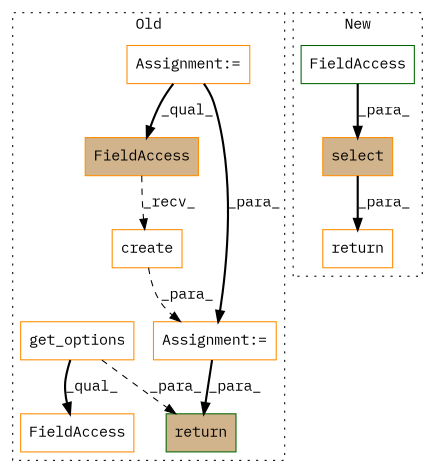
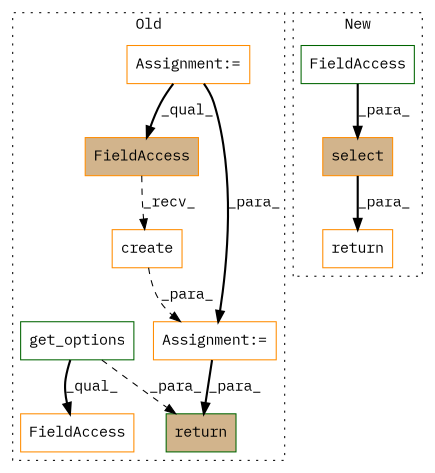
node "get_options": color darkorange -> darkgreen
